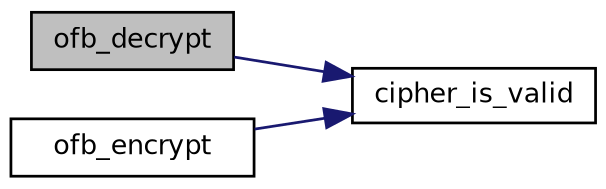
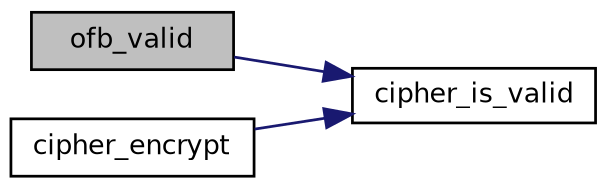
node "ofb_decrypt": label "ofb_decrypt" -> "ofb_valid"
node "ofb_encrypt": label "ofb_encrypt" -> "cipher_encrypt"
